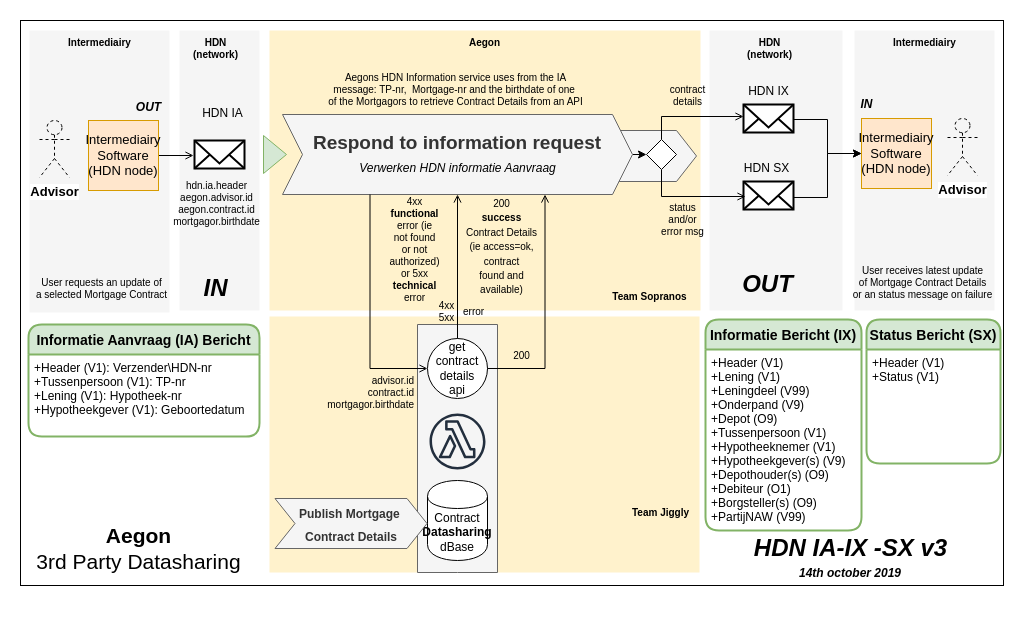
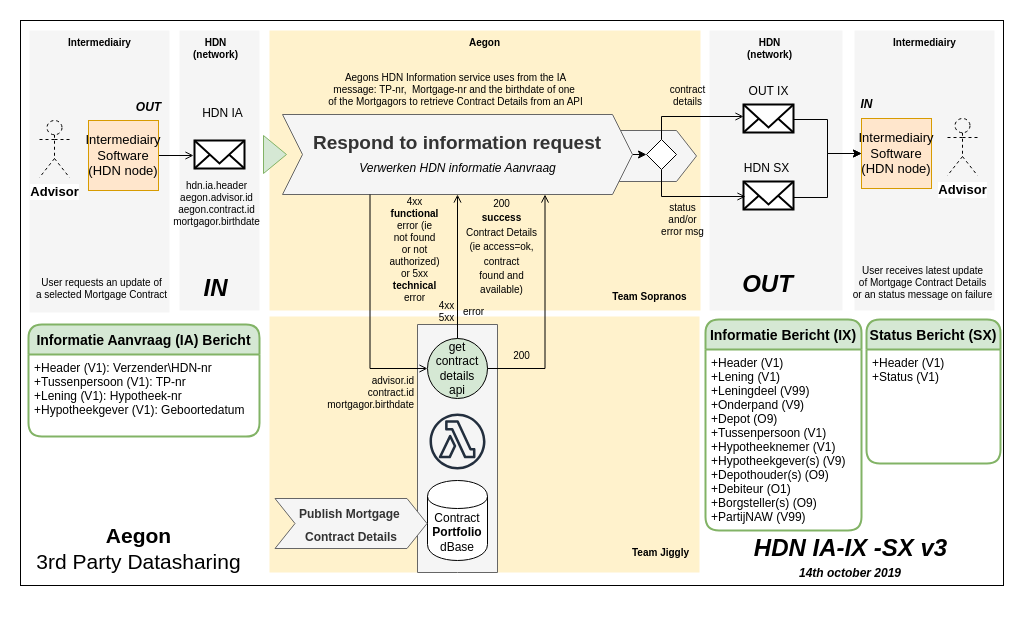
node "HDN IX": label "HDN IX" -> "OUT IX"
node "get contract details api": fillcolor #ffffff -> #d5e8d4
node "Team Jiggly": moved (660, 517) -> (660, 557)
node "Contract Datasharing dBase": label "Contract Datasharing dBase" -> "Contract Portfolio dBase"
